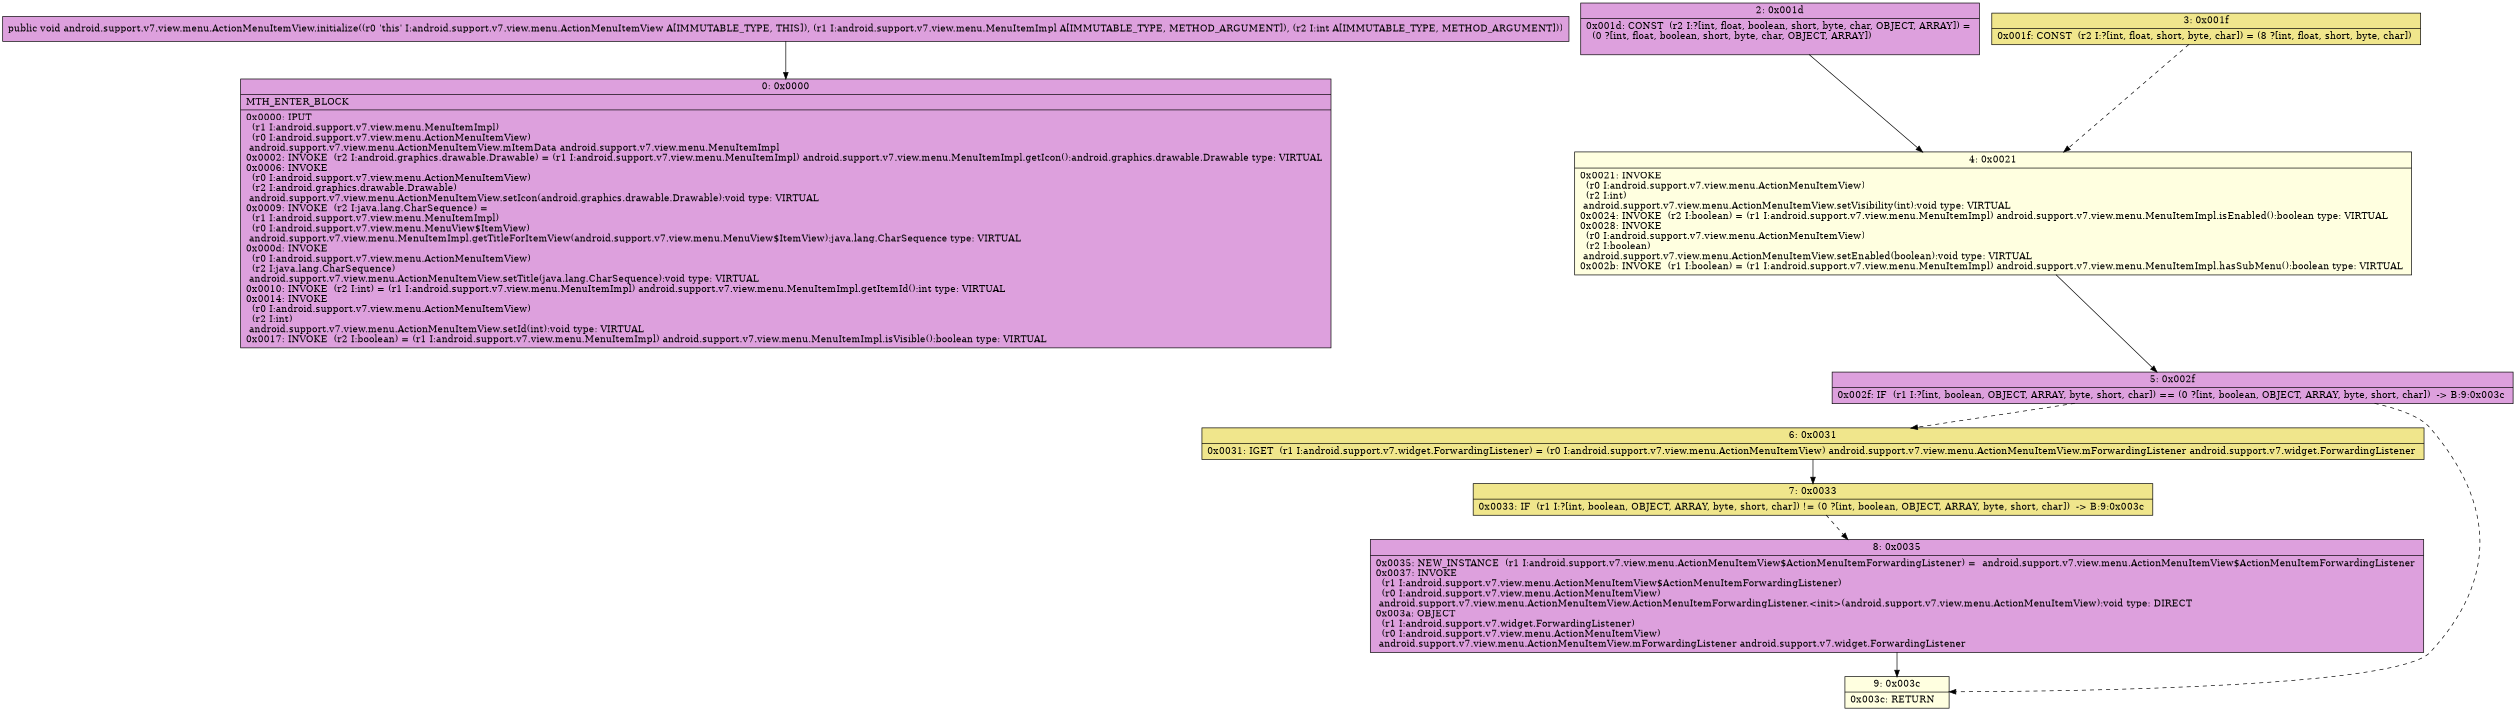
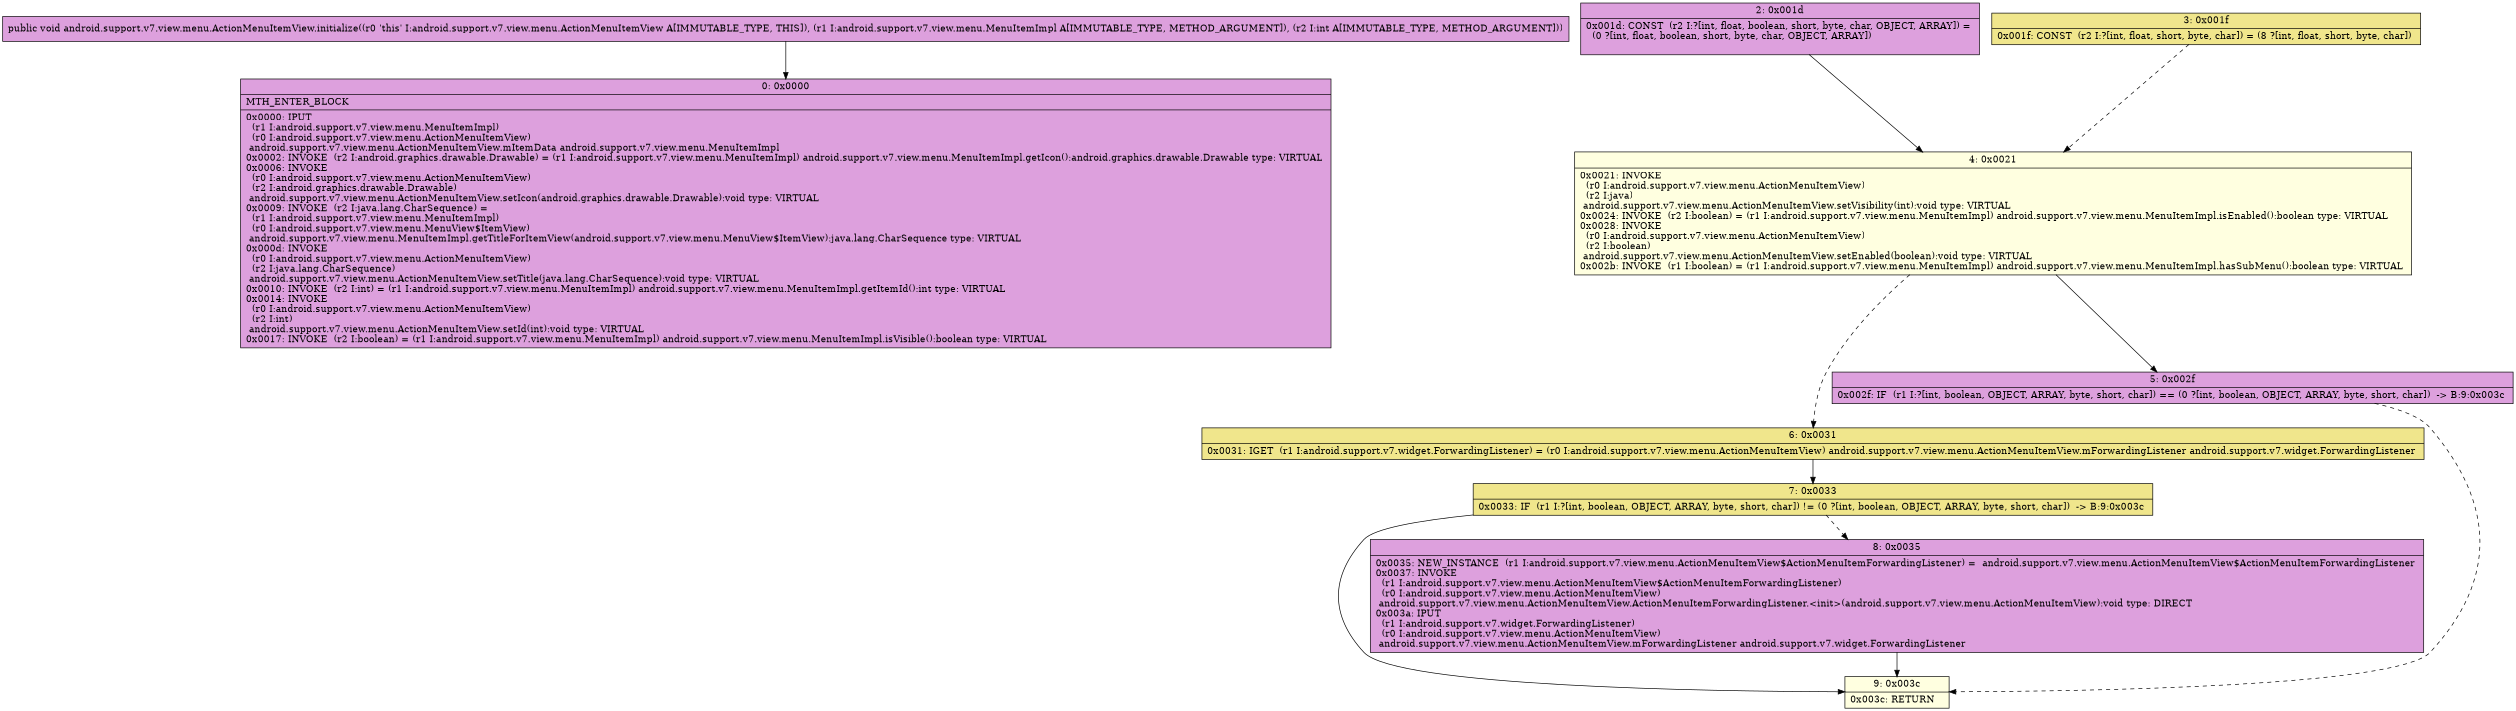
node "4: 0x0021": text "(r2 I:int)" -> "(r2 I:java)"
edge "5: 0x002f" -> "6: 0x0031": now "4: 0x0021" -> "6: 0x0031"
node "8: 0x0035": text "0x003a: OBJECT" -> "0x003a: IPUT"
edge "7: 0x0033" -> "9: 0x003c": added
